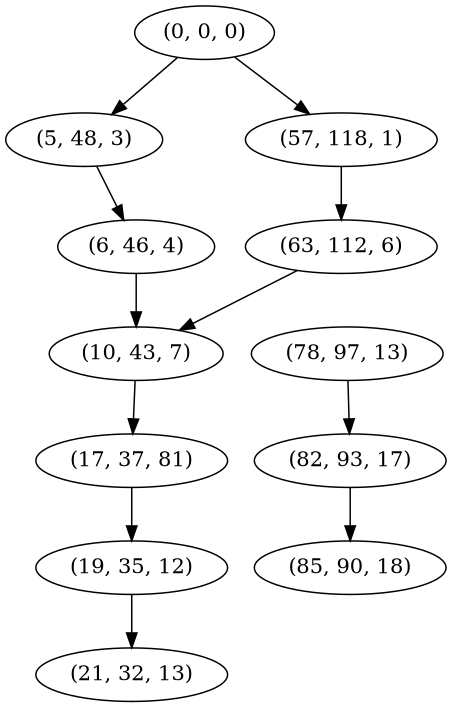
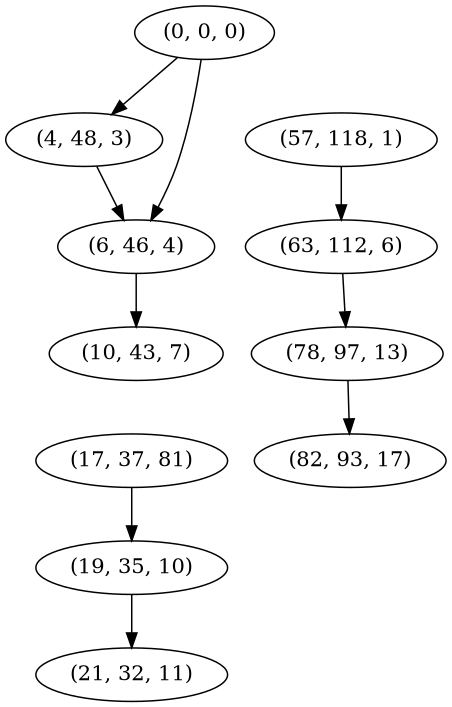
edge "(0, 0, 0)" -> "(57, 118, 1)": now "(0, 0, 0)" -> "(6, 46, 4)"
node "(5, 48, 3)": label "(5, 48, 3)" -> "(4, 48, 3)"
edge "(63, 112, 6)" -> "(10, 43, 7)": now "(63, 112, 6)" -> "(78, 97, 13)"
edge "(10, 43, 7)" -> "(17, 37, 81)": removed
node "(19, 35, 12)": label "(19, 35, 12)" -> "(19, 35, 10)"
node "(85, 90, 18)": removed
node "(21, 32, 13)": label "(21, 32, 13)" -> "(21, 32, 11)"
